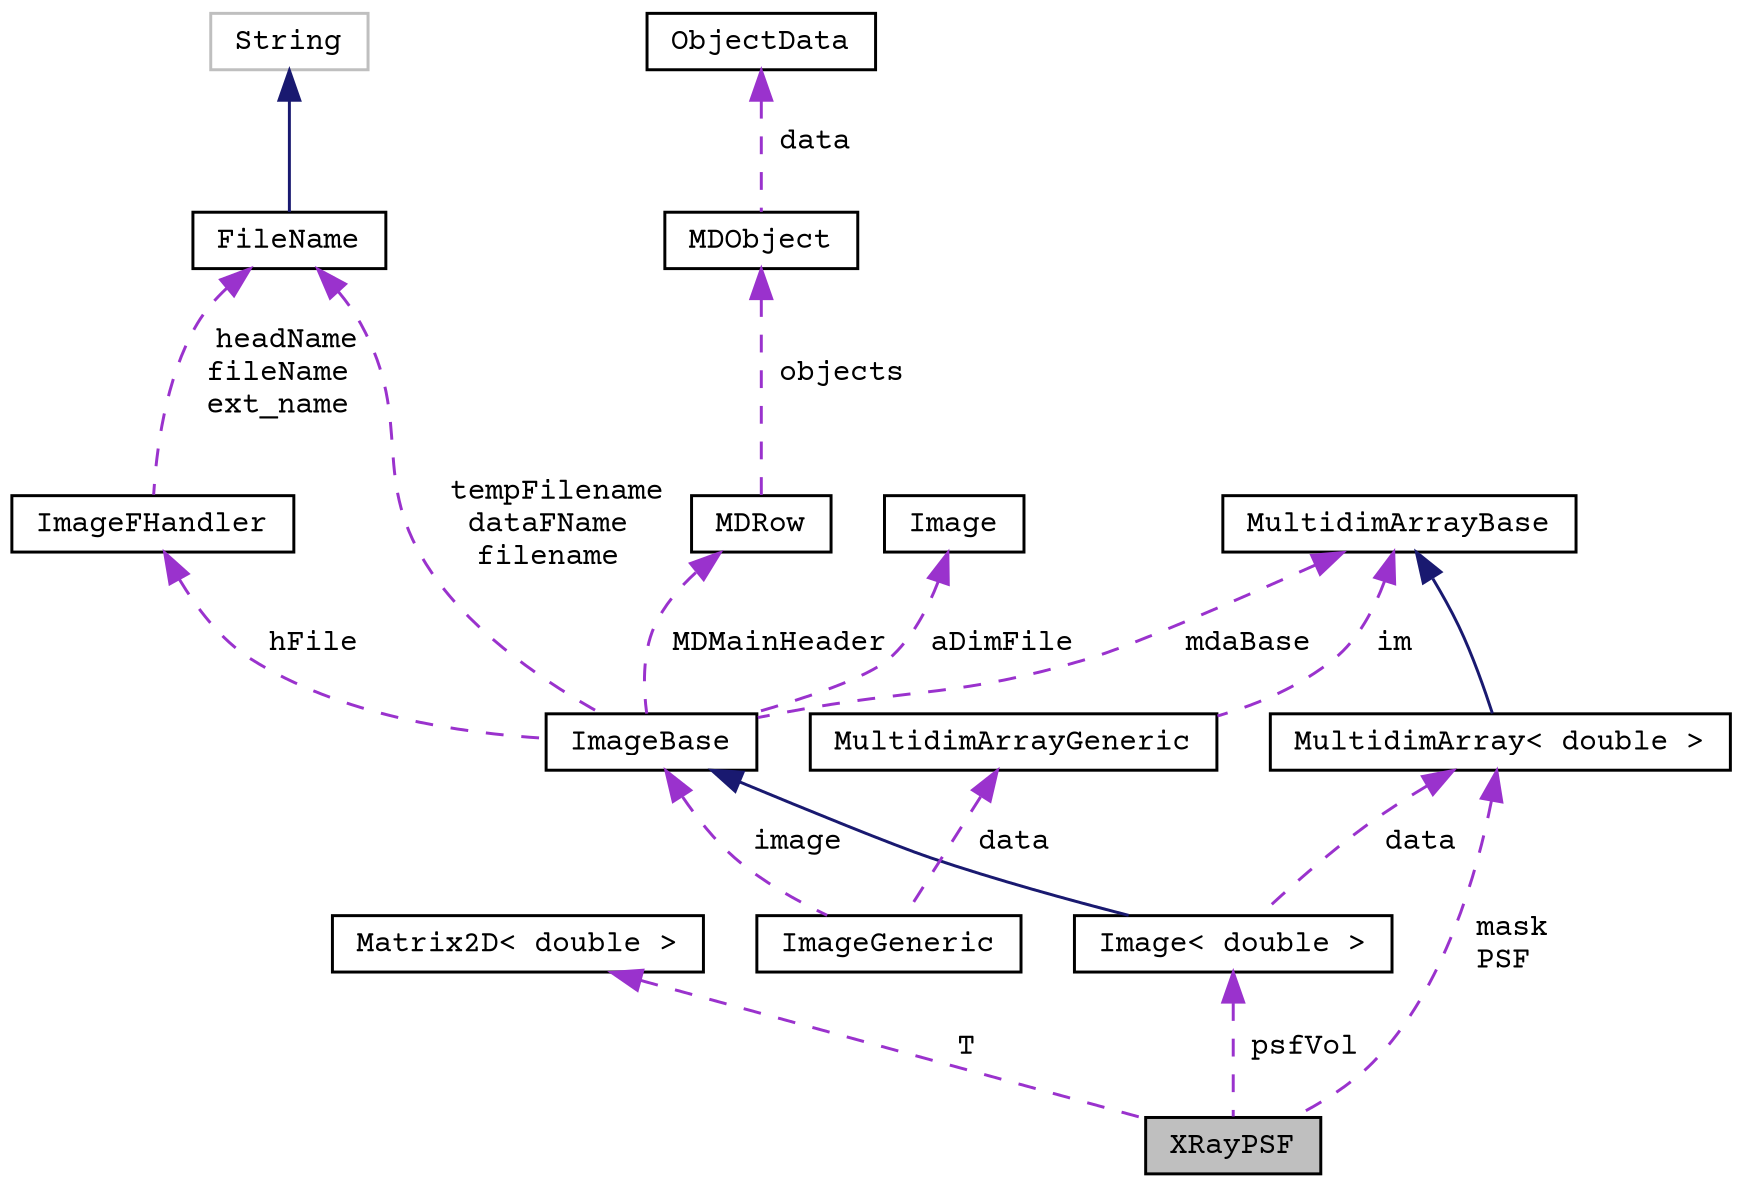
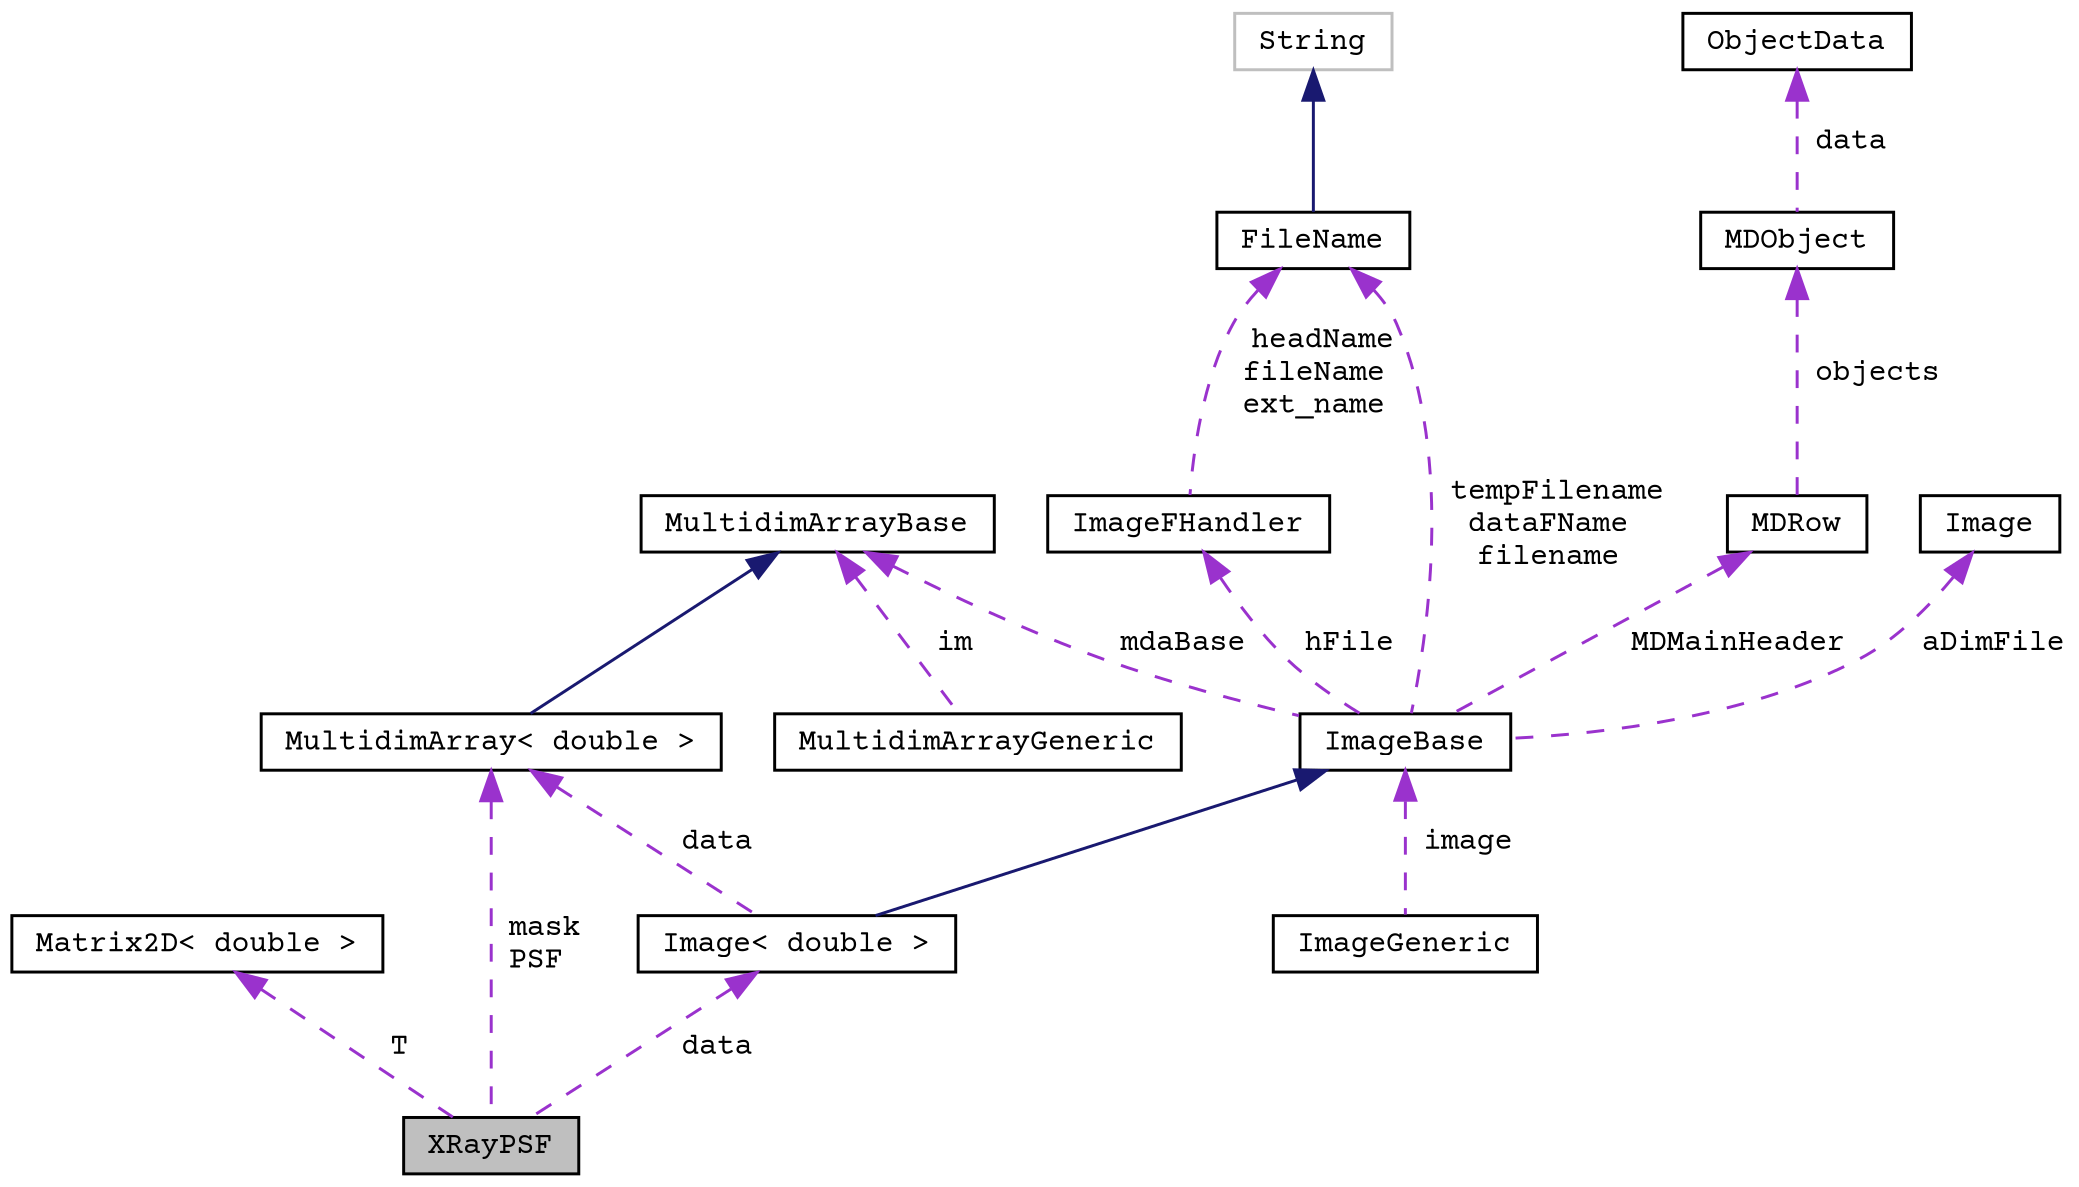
edge "ImageGeneric" -> "MultidimArrayGeneric": removed, label "data"
edge "XRayPSF" -> "Image< double >": label " psfVol" -> " data"
